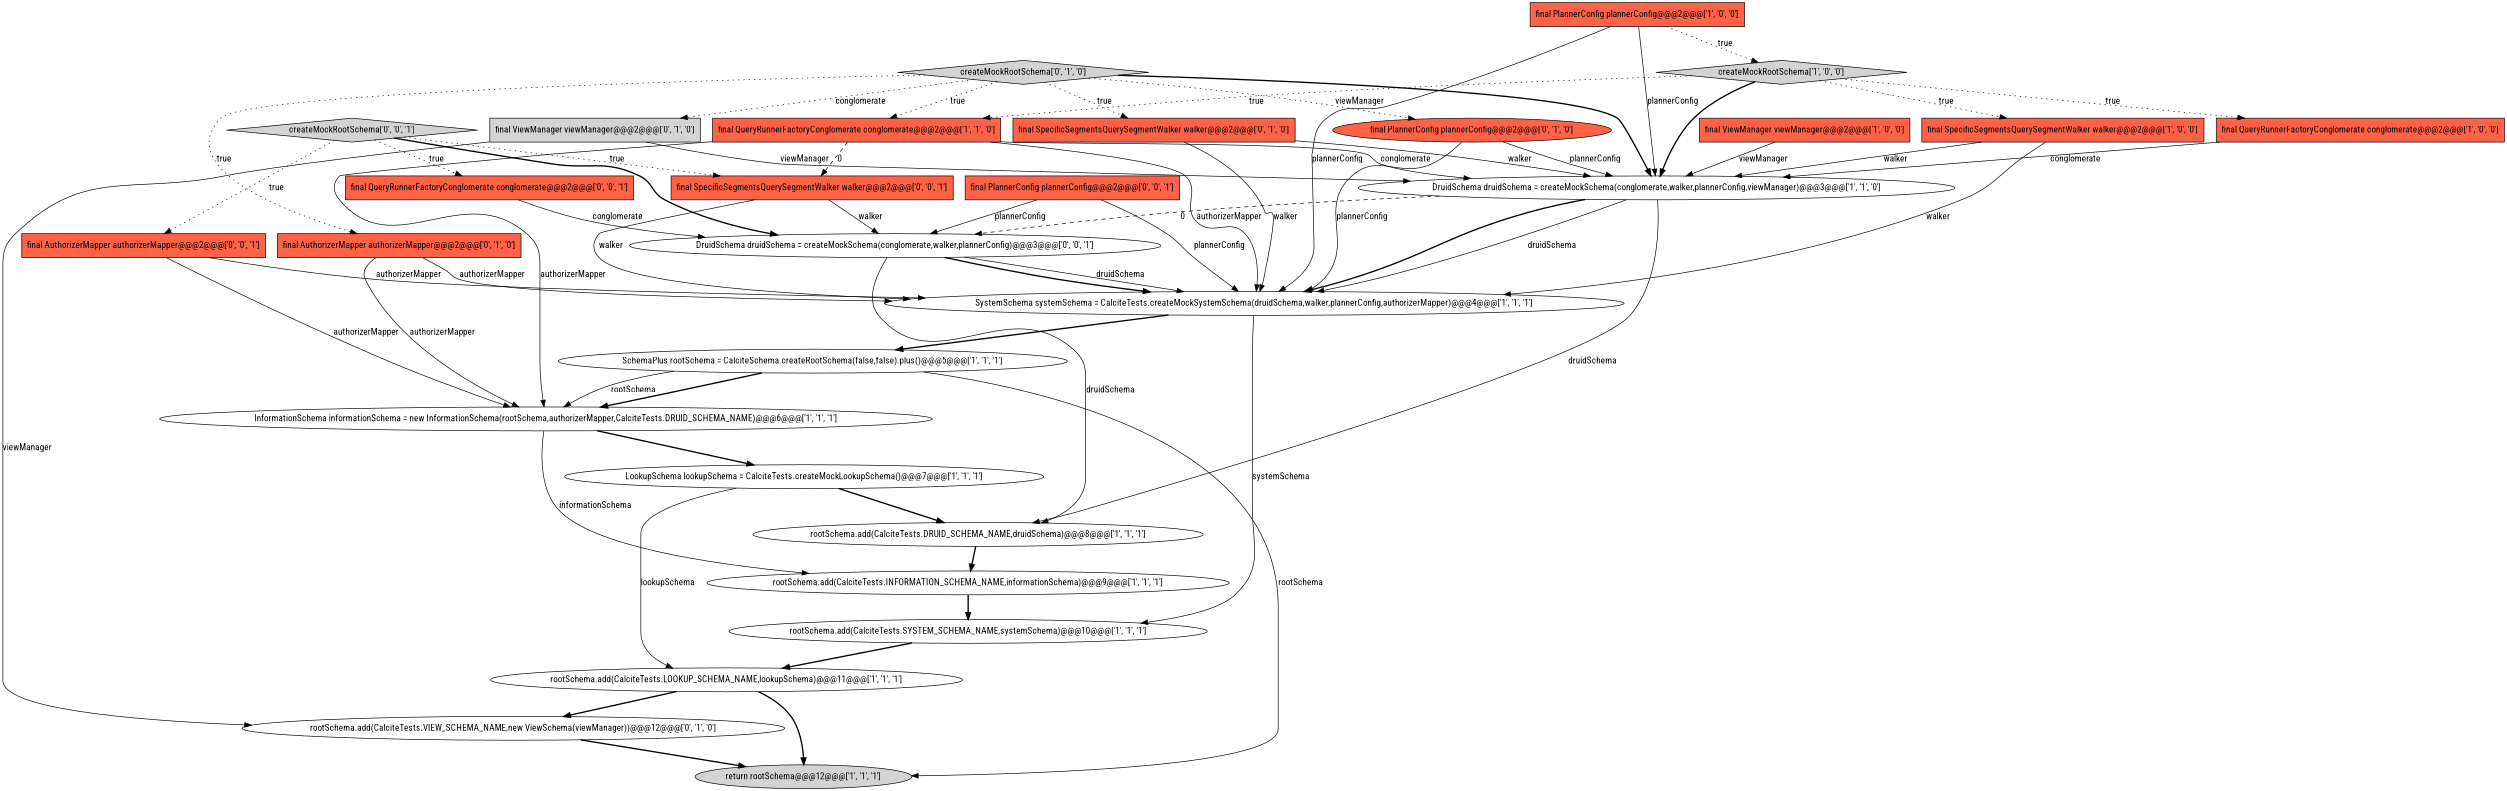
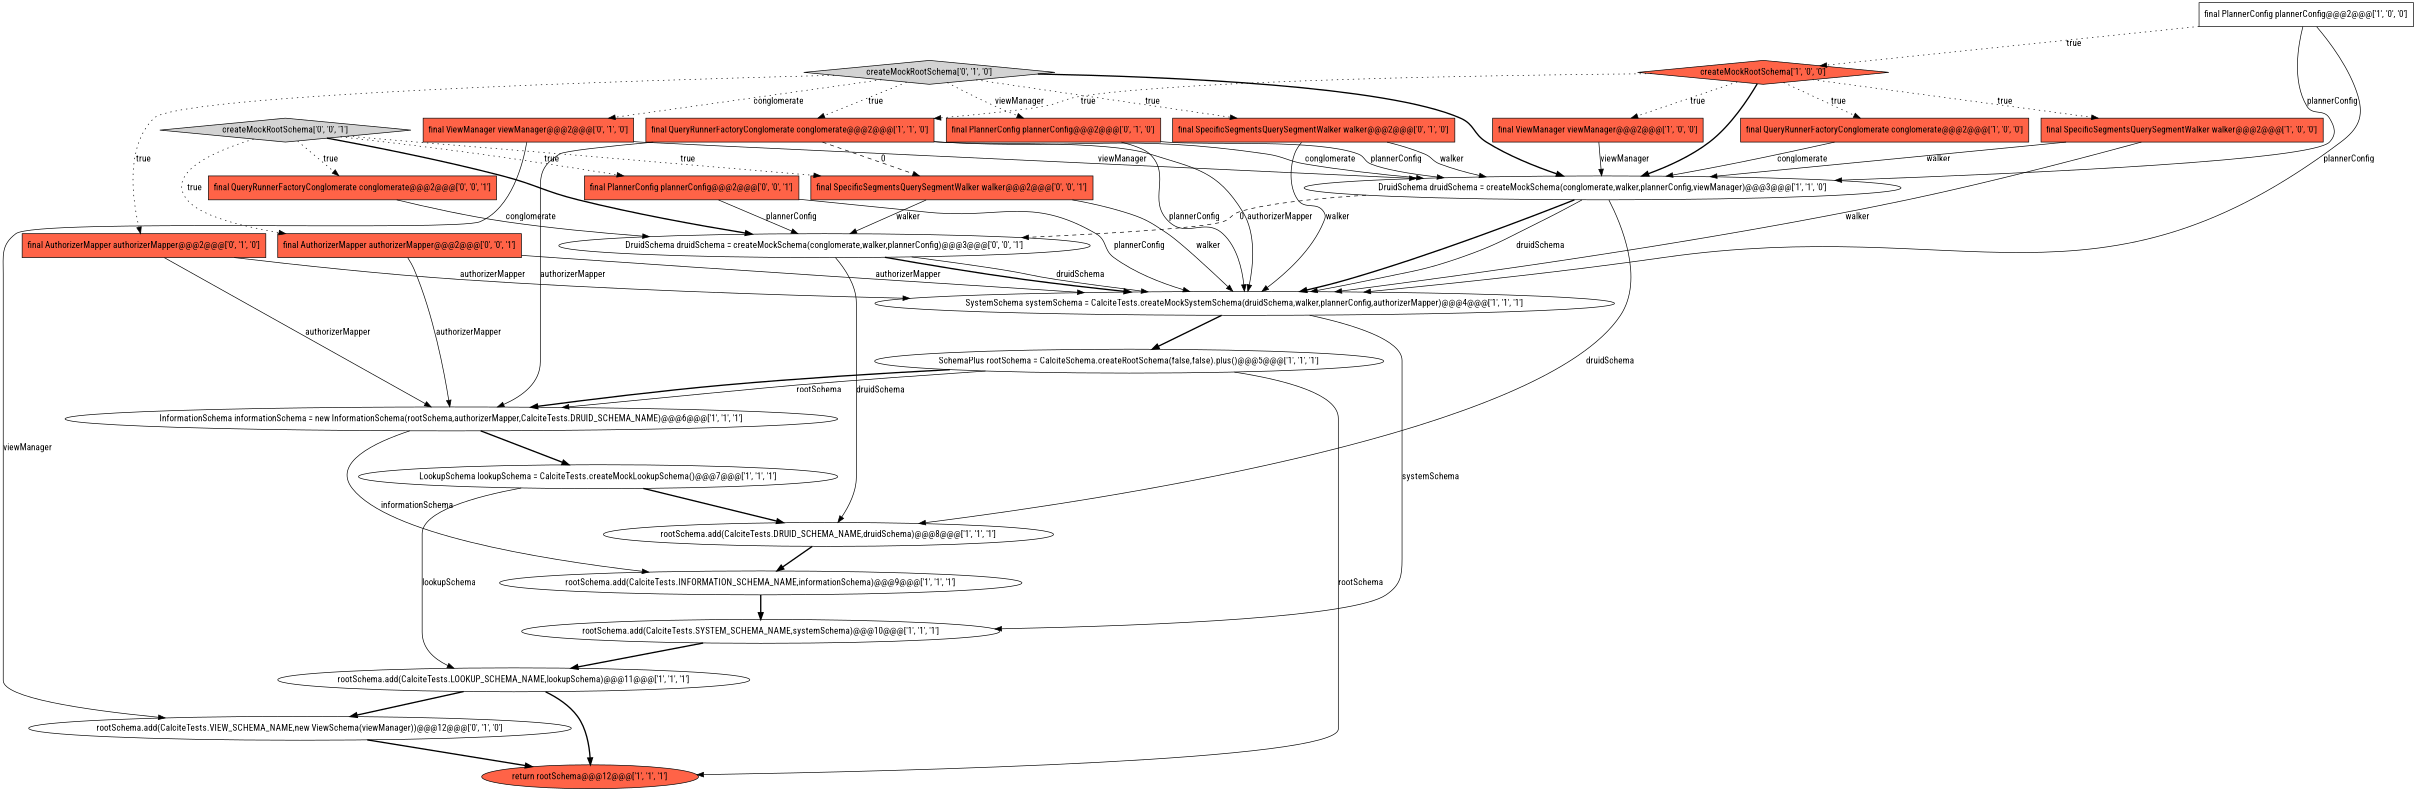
node "final PlannerConfig plannerConfig@@@2@@@['1', '0', '0']": fillcolor tomato -> white
node "createMockRootSchema['1', '0', '0']": fillcolor lightgray -> tomato
edge "createMockRootSchema['1', '0', '0']" -> "final ViewManager viewManager@@@2@@@['1', '0', '0']": added, label "true"
node "final ViewManager viewManager@@@2@@@['0', '1', '0']": fillcolor lightgray -> tomato
node "final PlannerConfig plannerConfig@@@2@@@['0', '1', '0']": shape ellipse -> box
edge "createMockRootSchema['0', '0', '1']" -> "final PlannerConfig plannerConfig@@@2@@@['0', '0', '1']": added, label "true"
node "return rootSchema@@@12@@@['1', '1', '1']": fillcolor lightgray -> tomato
